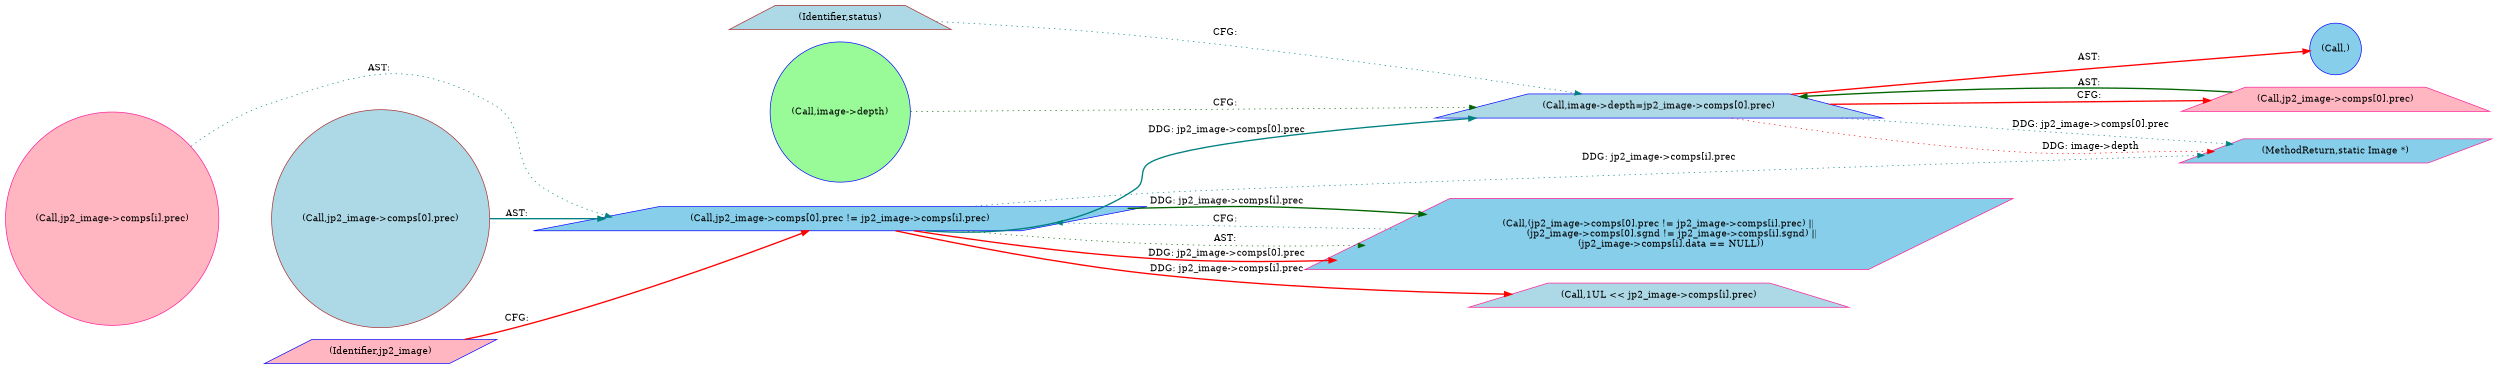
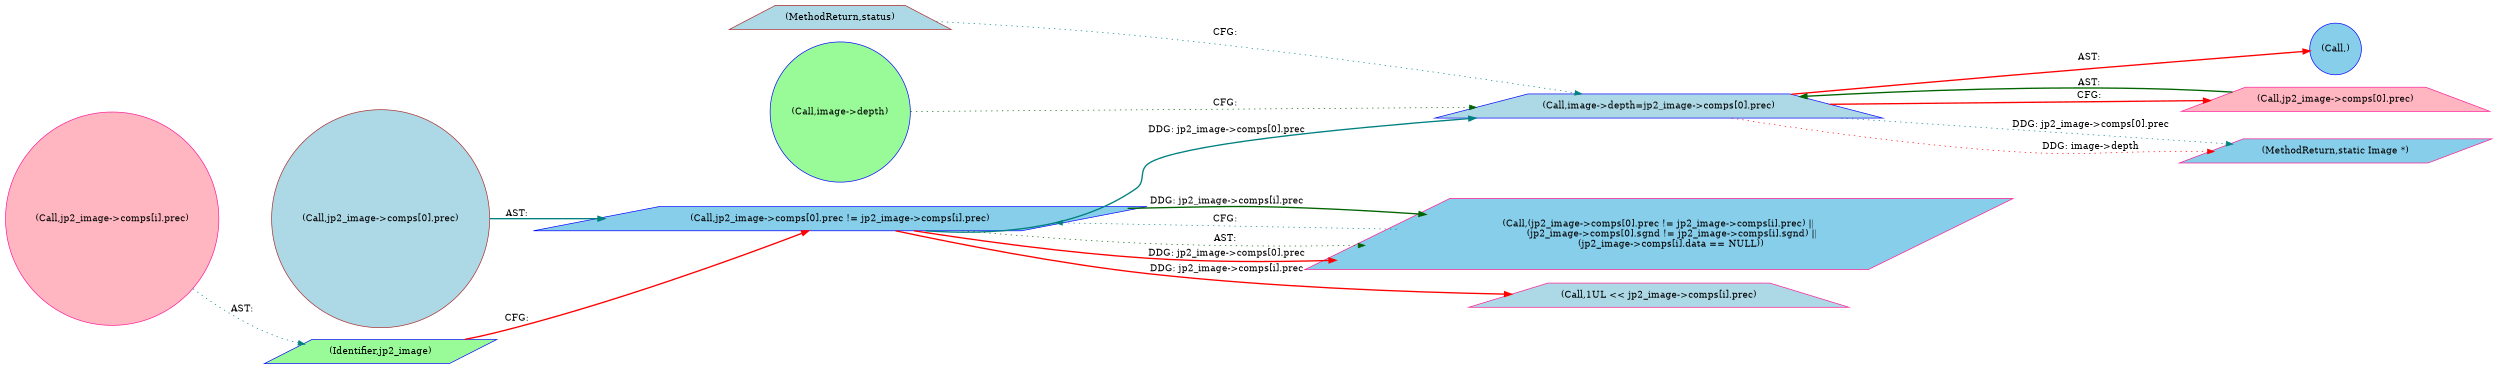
node "(Identifier,status)": label "(Identifier,status)" -> "(MethodReturn,status)"
edge "(Call,jp2_image->comps[i].prec)" -> "(Call,jp2_image->comps[0].prec != jp2_image->comps[i].prec)": now "(Call,jp2_image->comps[i].prec)" -> "(Identifier,jp2_image)"
edge "(Call,jp2_image->comps[0].prec != jp2_image->comps[i].prec)" -> "(MethodReturn,static Image *)": removed, label "DDG: jp2_image->comps[i].prec"
node "(Identifier,jp2_image)": fillcolor lightpink -> palegreen
